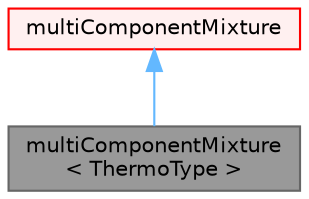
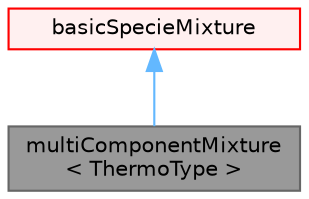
node "multiComponentMixture": label "multiComponentMixture" -> "basicSpecieMixture"
